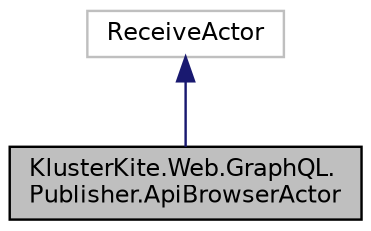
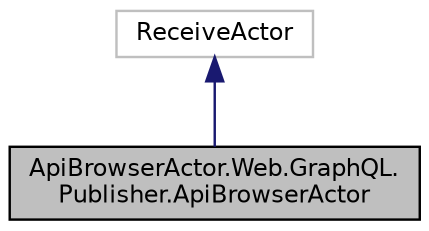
node "KlusterKite.Web.GraphQL. Publisher.ApiBrowserActor": label "KlusterKite.Web.GraphQL. Publisher.ApiBrowserActor" -> "ApiBrowserActor.Web.GraphQL. Publisher.ApiBrowserActor"
